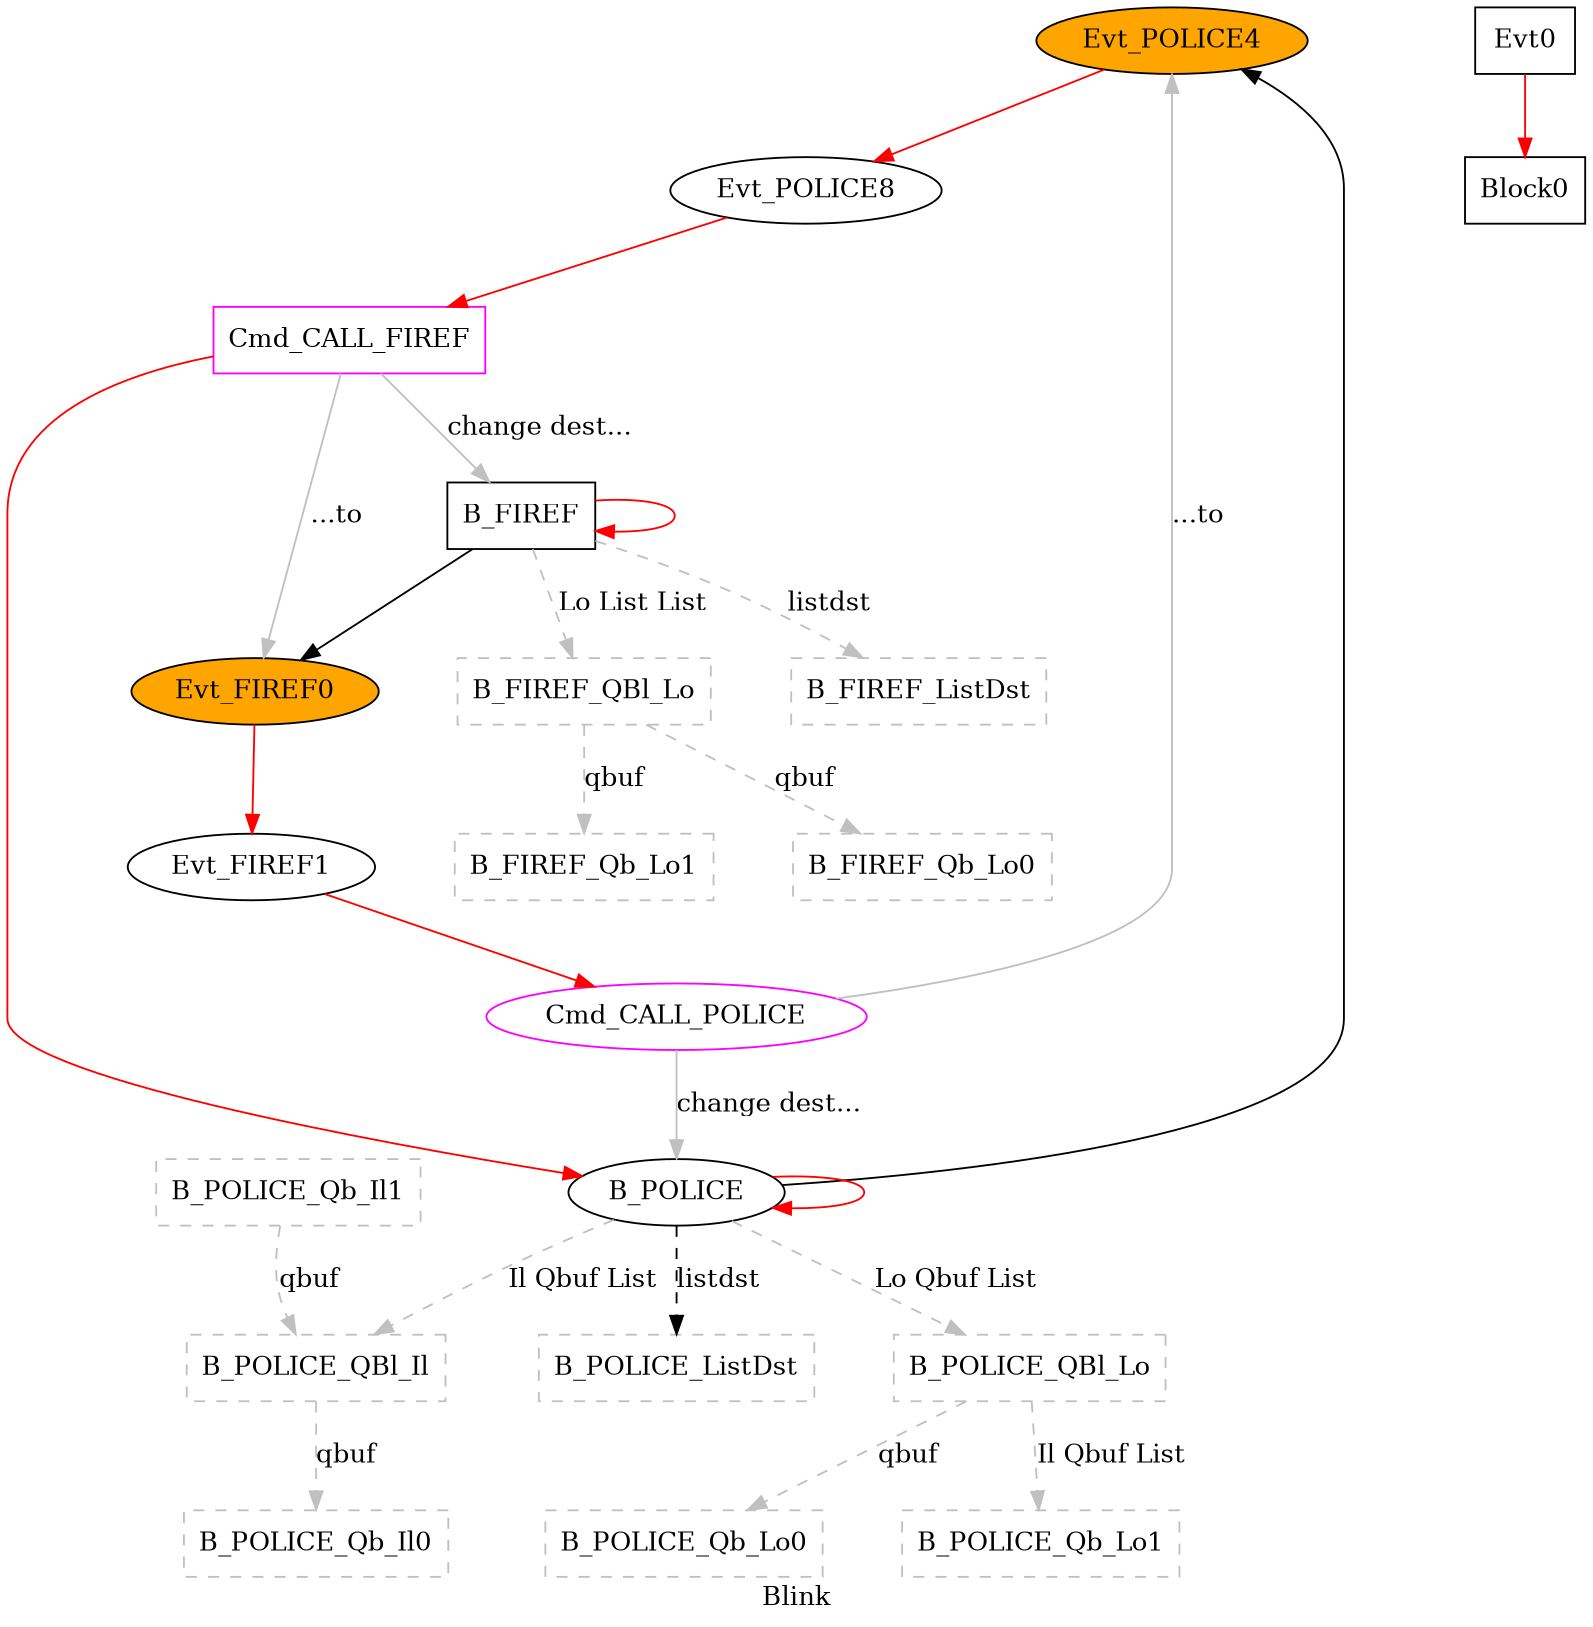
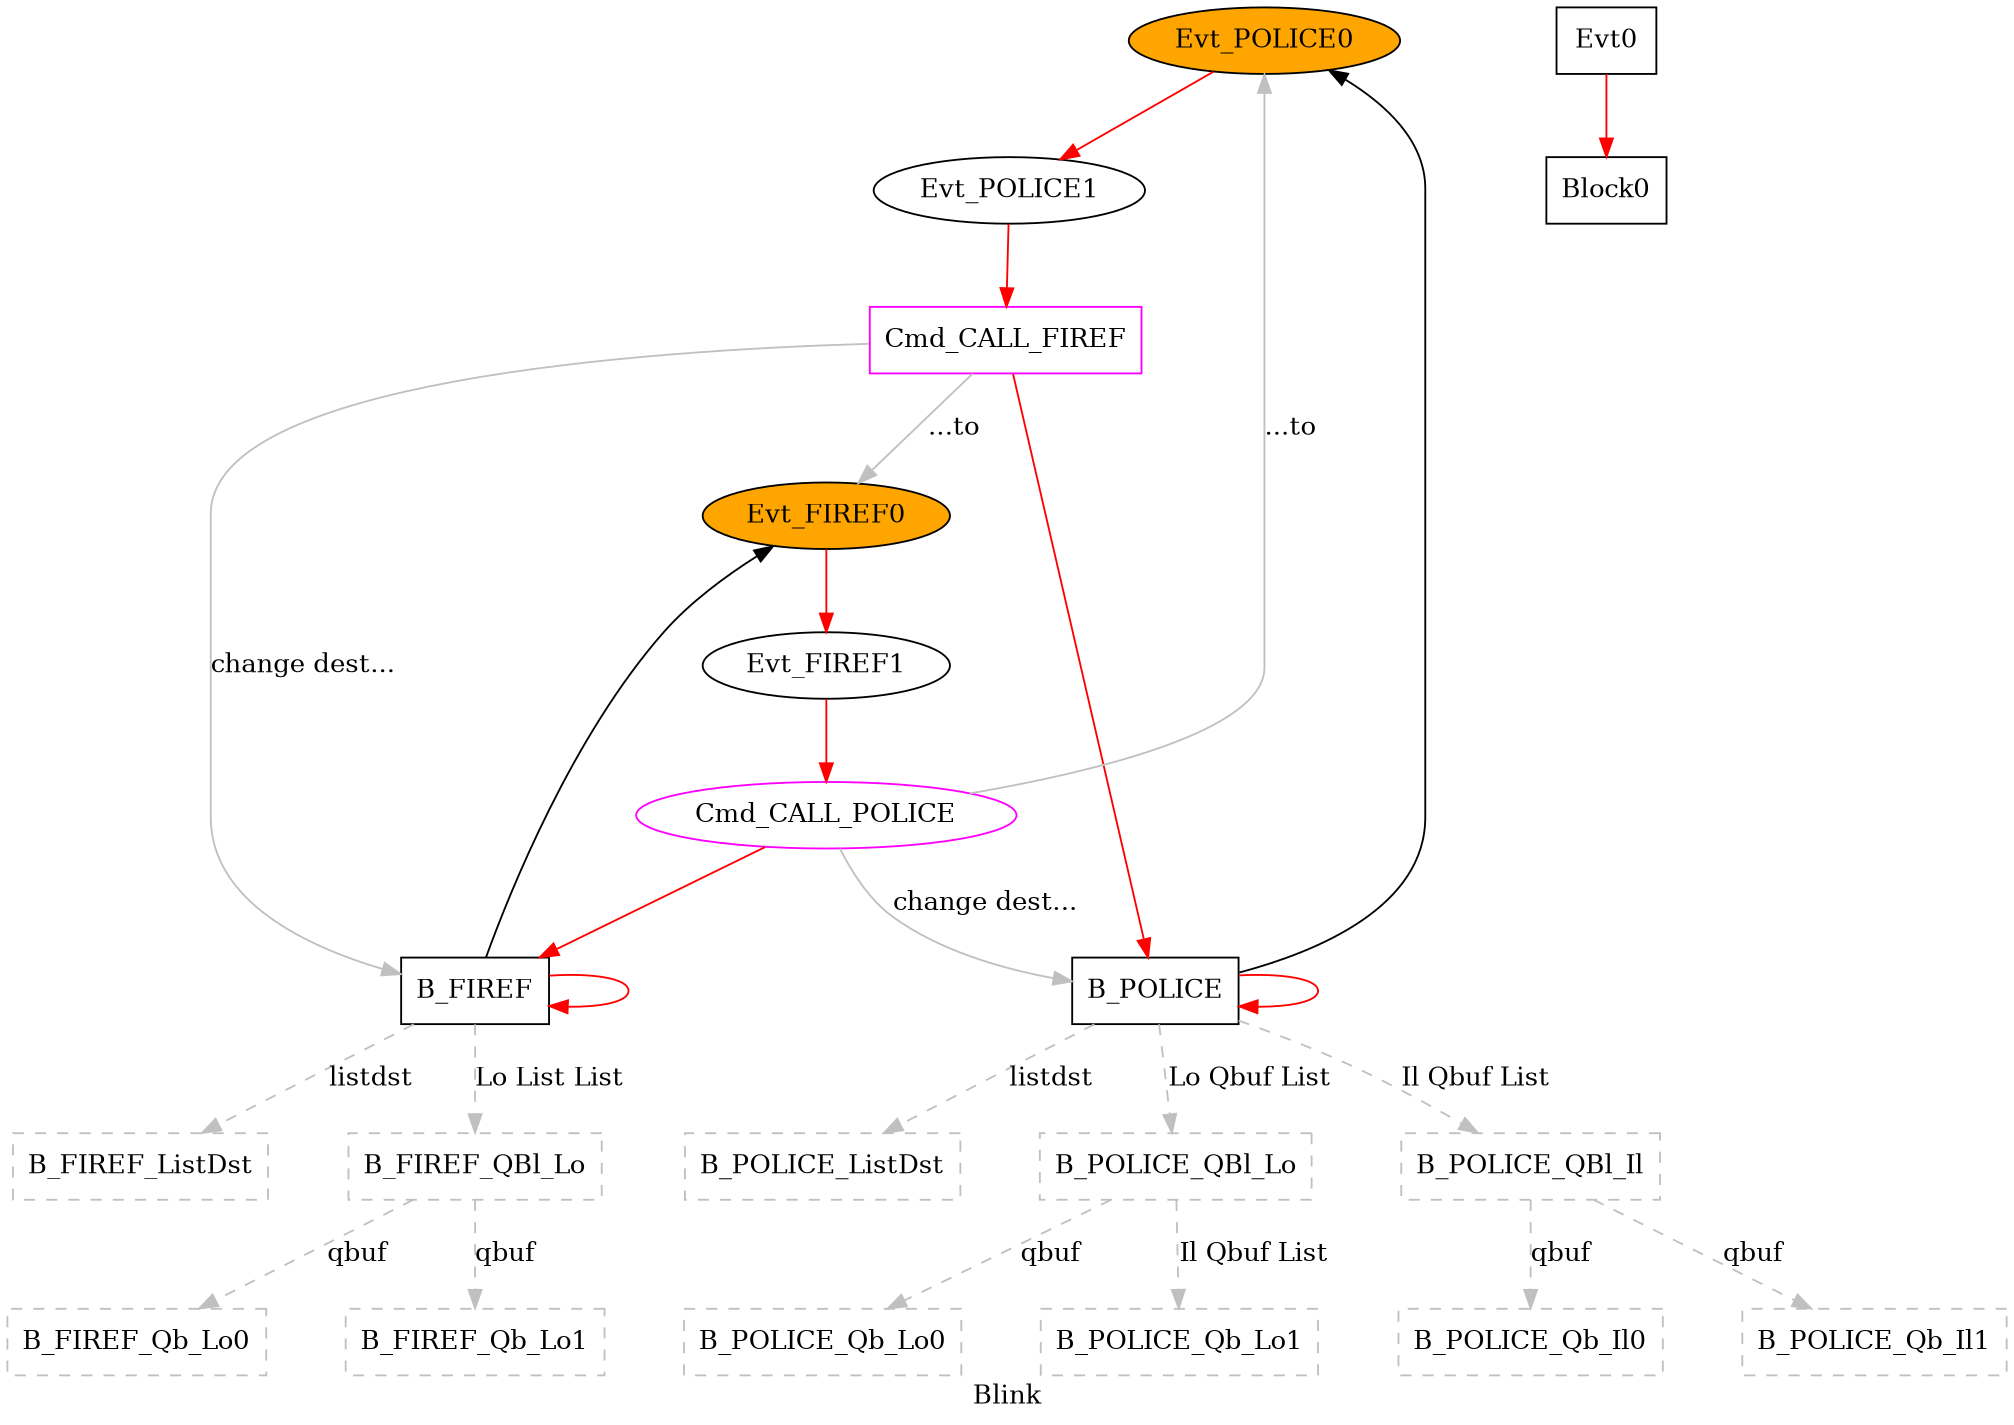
node "Evt_POLICE4": label "Evt_POLICE4" -> "Evt_POLICE0"
node "Evt_POLICE8": label "Evt_POLICE8" -> "Evt_POLICE1"
edge "Cmd_CALL_POLICE" -> "B_FIREF": added
node "B_POLICE": shape ellipse -> box
edge "B_POLICE" -> "B_POLICE_ListDst": color black -> grey
edge "B_POLICE_Qb_Il1" -> "B_POLICE_QBl_Il": reversed
